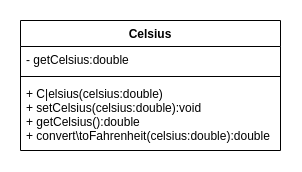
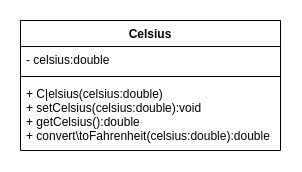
node "- getCelsius:double": label "- getCelsius:double" -> "- celsius:double"
